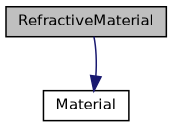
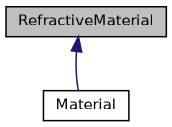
edge "RefractiveMaterial" -> "Material": reversed
